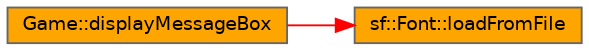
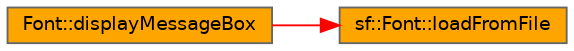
node "Game::displayMessageBox": label "Game::displayMessageBox" -> "Font::displayMessageBox"
